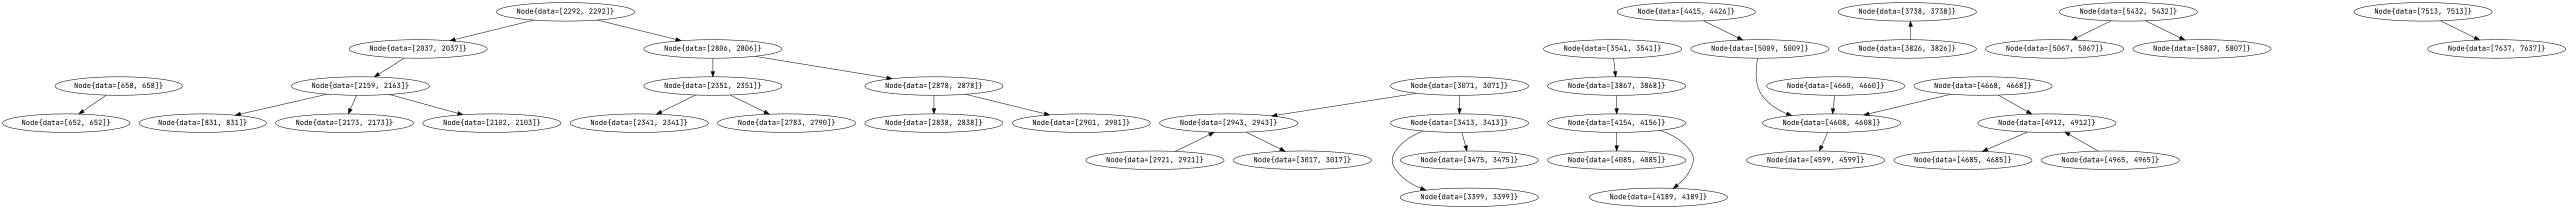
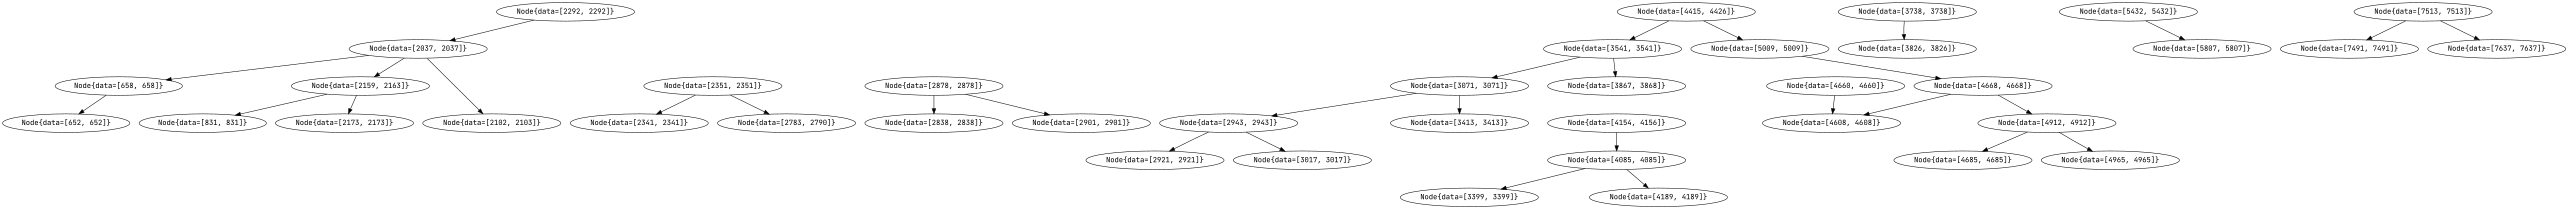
edge "Node{data=[4415, 4426]}" -> "Node{data=[3541, 3541]}": added
edge "Node{data=[3826, 3826]}" -> "Node{data=[3738, 3738]}": reversed
node "Node{data=[2806, 2806]}": removed
node "Node{data=[5067, 5067]}": removed
node "Node{data=[7491, 7491]}": added
edge "Node{data=[2037, 2037]}" -> "Node{data=[658, 658]}": added
edge "Node{data=[3541, 3541]}" -> "Node{data=[3071, 3071]}": added
edge "Node{data=[5009, 5009]}" -> "Node{data=[4608, 4608]}": now "Node{data=[5009, 5009]}" -> "Node{data=[4668, 4668]}"
edge "Node{data=[3867, 3868]}" -> "Node{data=[4154, 4156]}": removed
edge "Node{data=[2159, 2163]}" -> "Node{data=[2102, 2103]}": now "Node{data=[2037, 2037]}" -> "Node{data=[2102, 2103]}"
edge "Node{data=[2921, 2921]}" -> "Node{data=[2943, 2943]}": reversed
edge "Node{data=[4965, 4965]}" -> "Node{data=[4912, 4912]}": reversed
edge "Node{data=[4154, 4156]}" -> "Node{data=[4189, 4189]}": now "Node{data=[4085, 4085]}" -> "Node{data=[4189, 4189]}"
edge "Node{data=[3413, 3413]}" -> "Node{data=[3399, 3399]}": now "Node{data=[4085, 4085]}" -> "Node{data=[3399, 3399]}"
node "Node{data=[3475, 3475]}": removed
node "Node{data=[4599, 4599]}": removed
